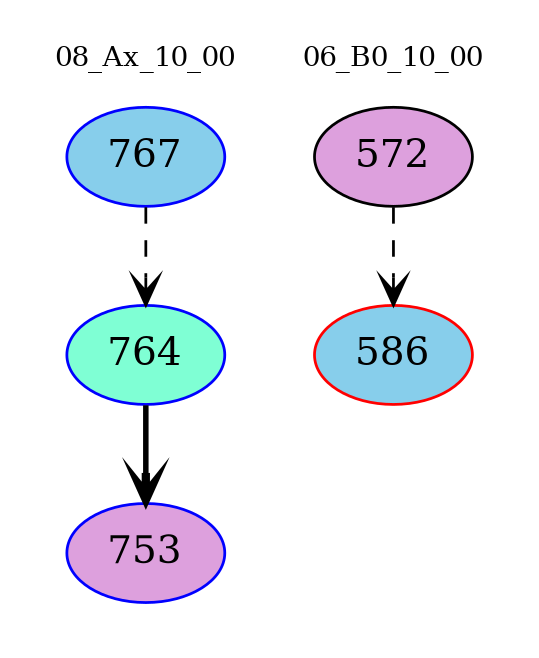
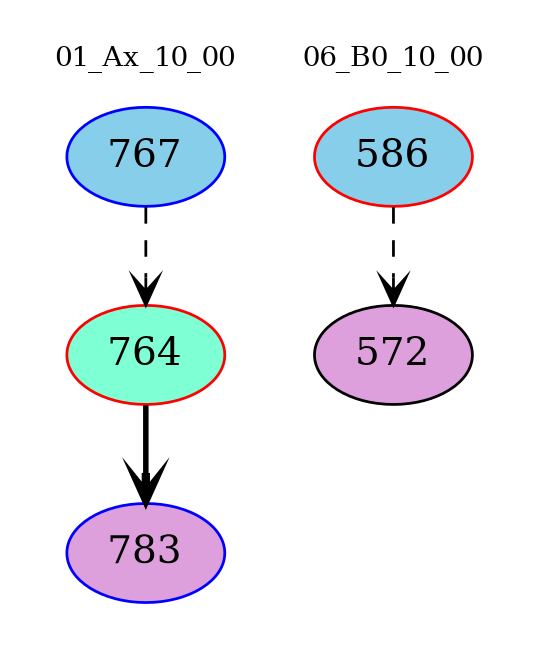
cluster "08_Ax_10_00": label "08_Ax_10_00" -> "01_Ax_10_00"
edge "572" -> "586": reversed
node "764": color blue -> red
node "753": label "753" -> "783"
